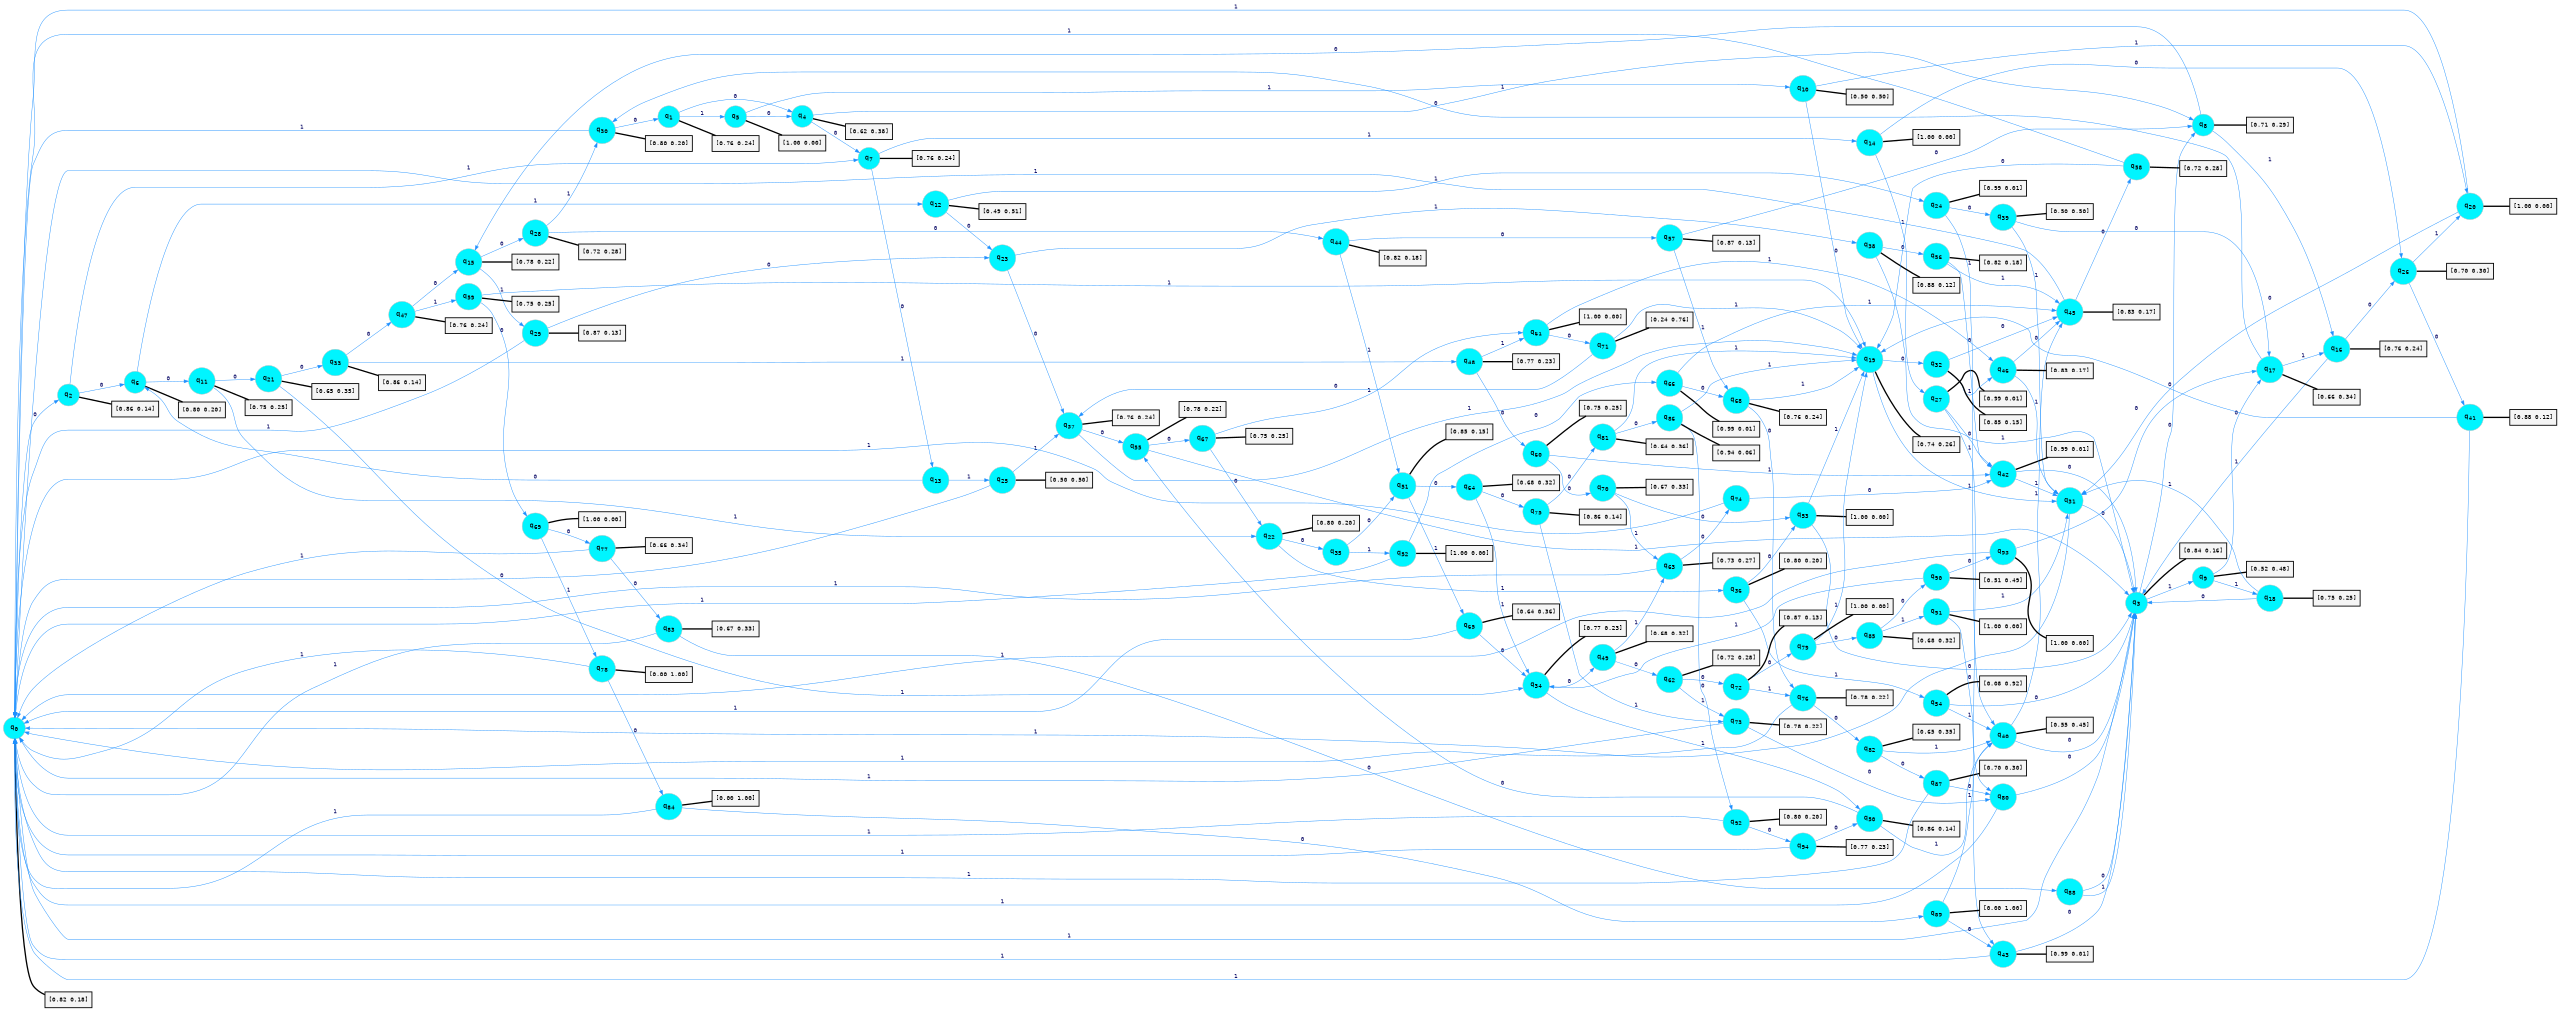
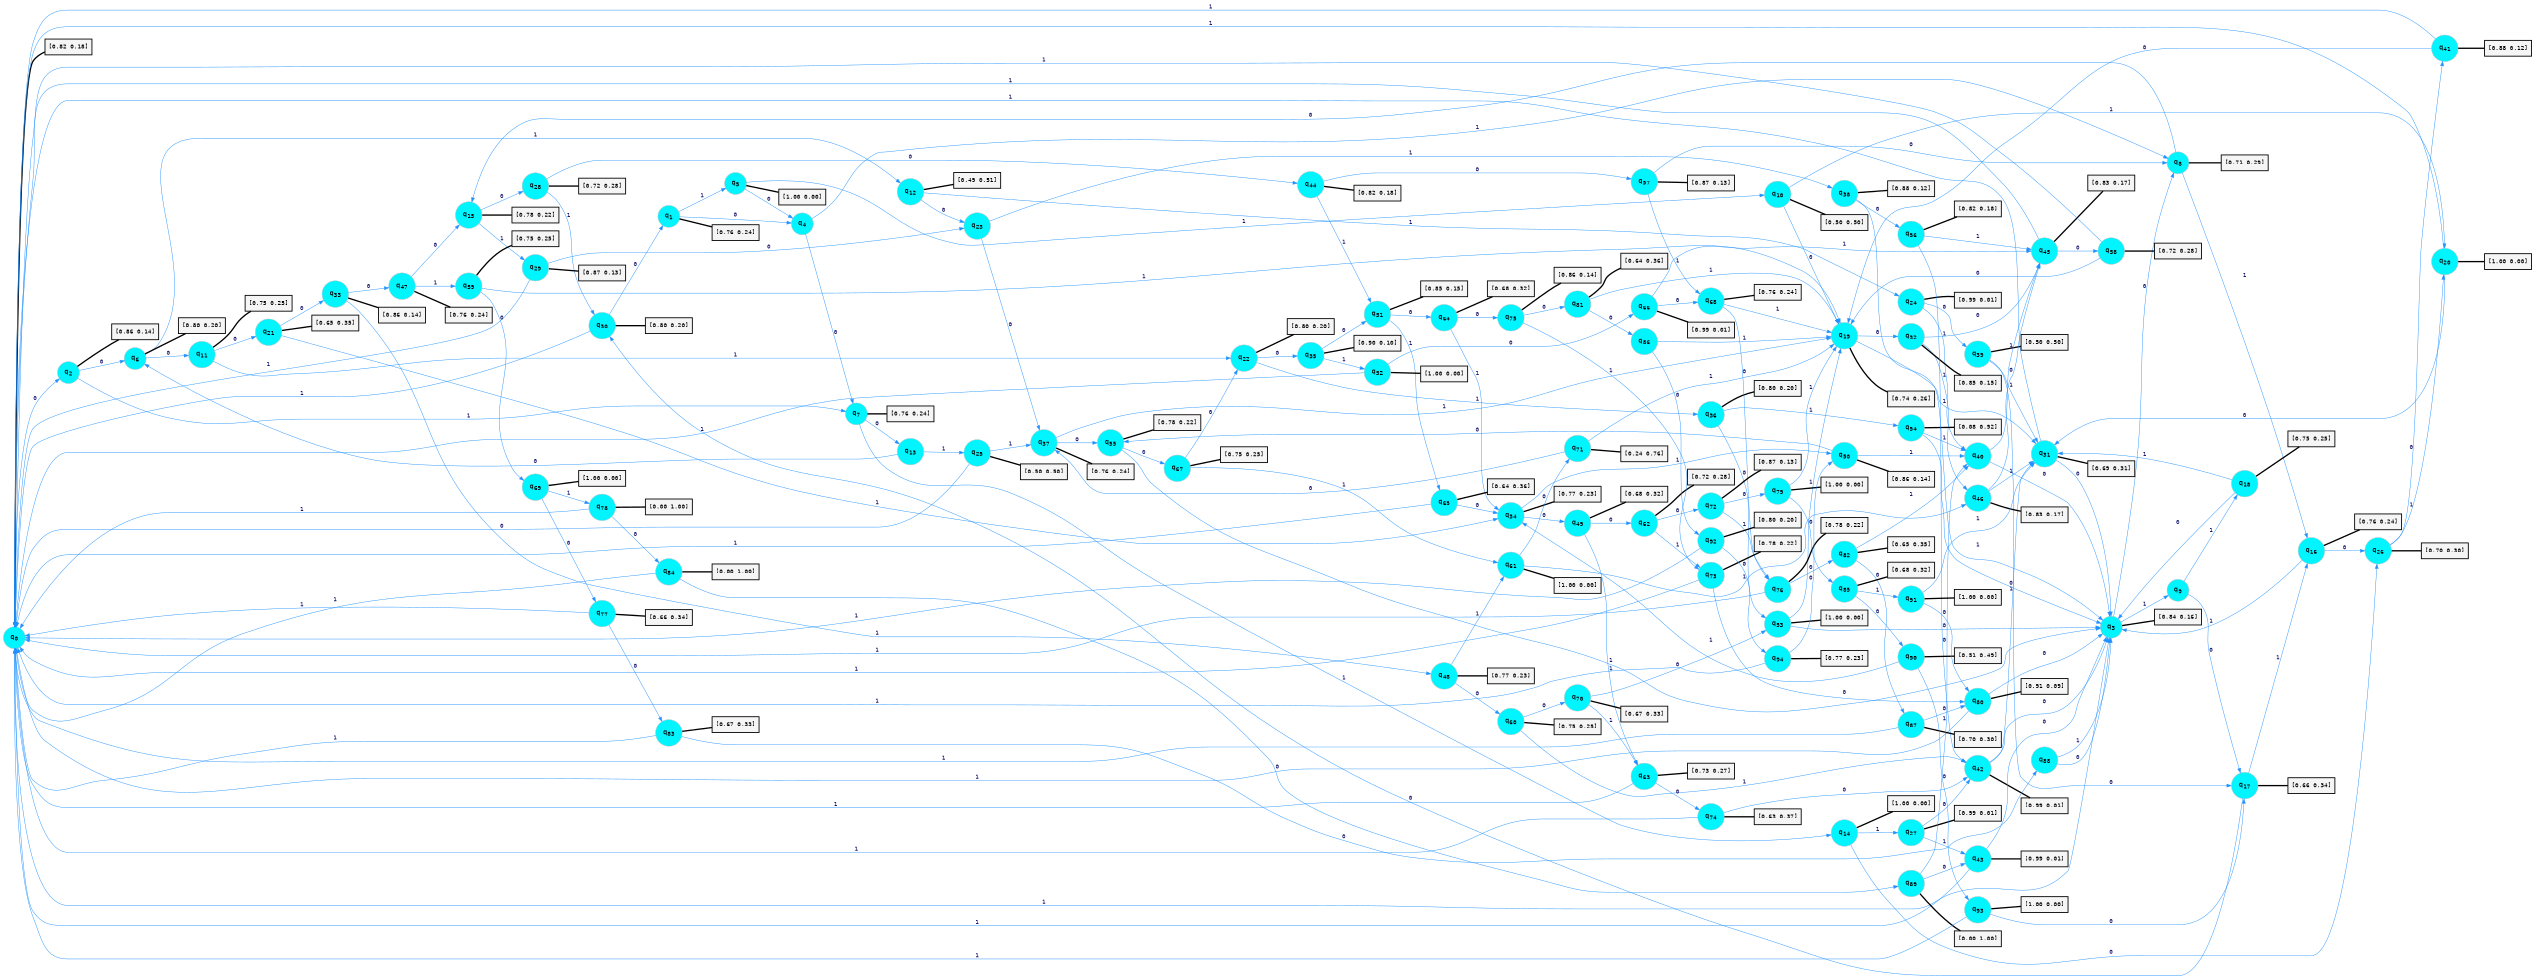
node "[0.62 0.38]": removed
node "[0.90 0.10]": added
node "[0.94 0.06]": removed
node "[0.69 0.31]": added
node "[0.52 0.48]": removed
node "[0.91 0.09]": added
node "[0.55 0.45]": removed
node "[0.63 0.37]": added
